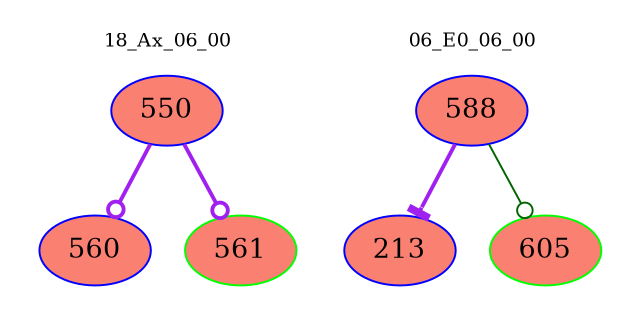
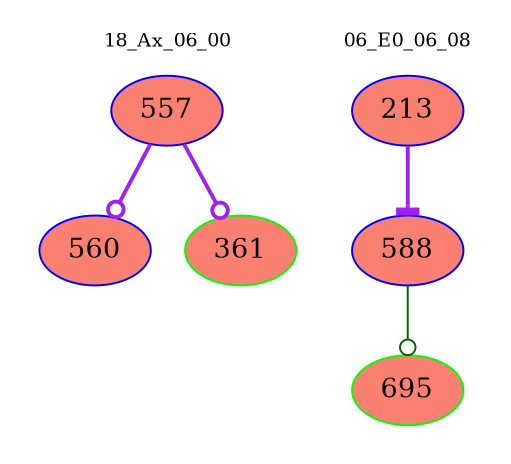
cluster "06_E0_06_00": label "06_E0_06_00" -> "06_E0_06_08"
node "550": label "550" -> "557"
edge "588" -> "213": reversed
node "561": label "561" -> "361"
node "605": label "605" -> "695"
